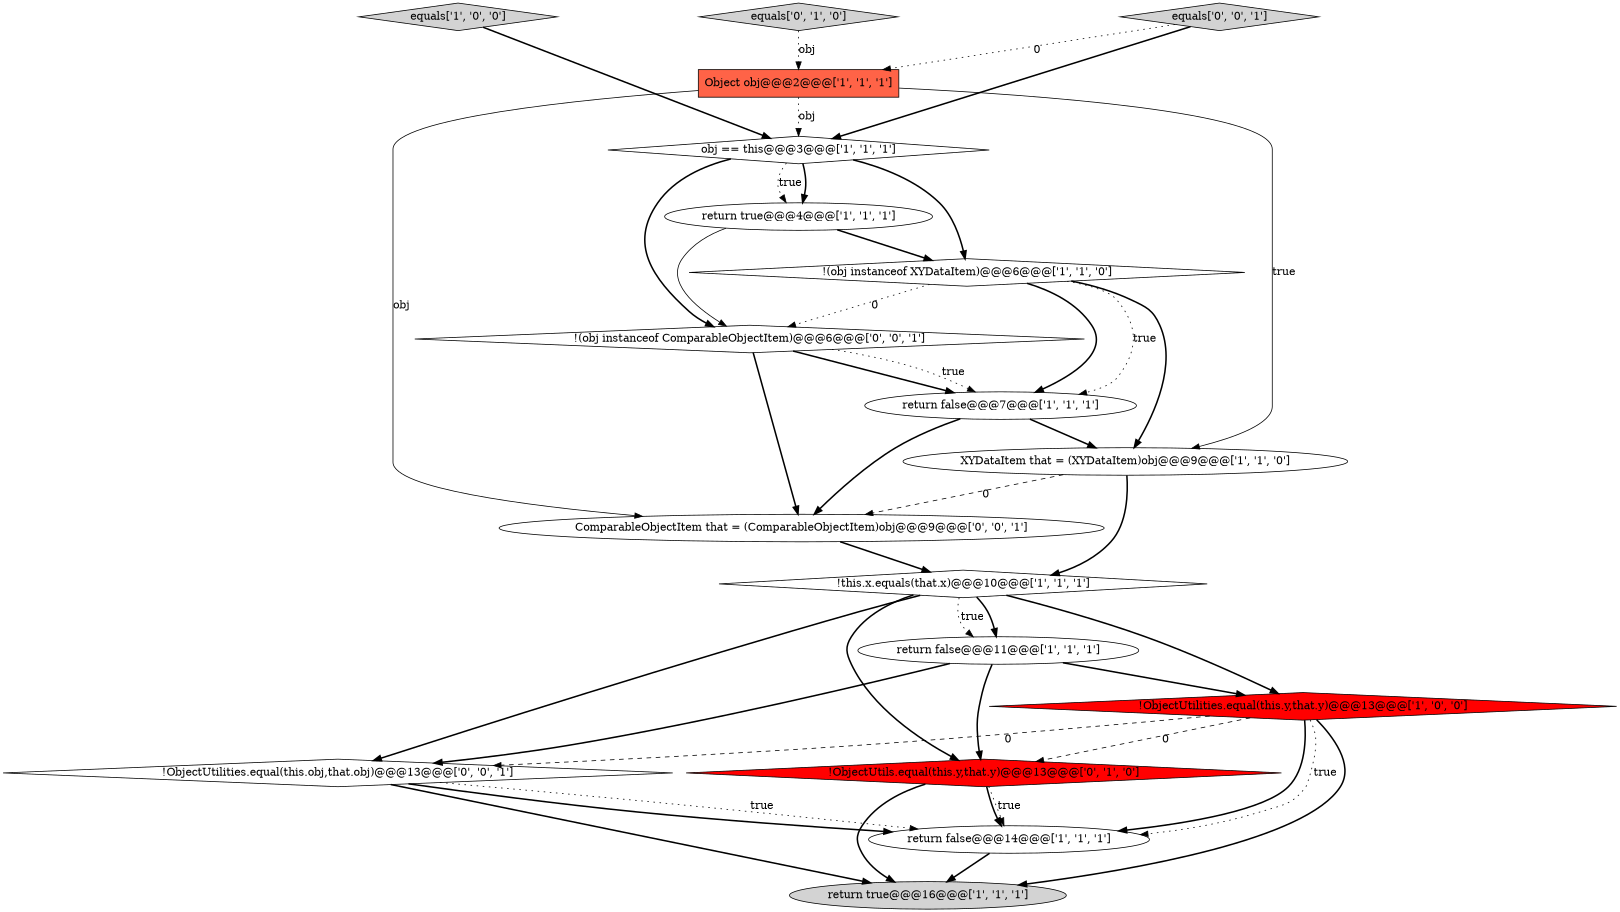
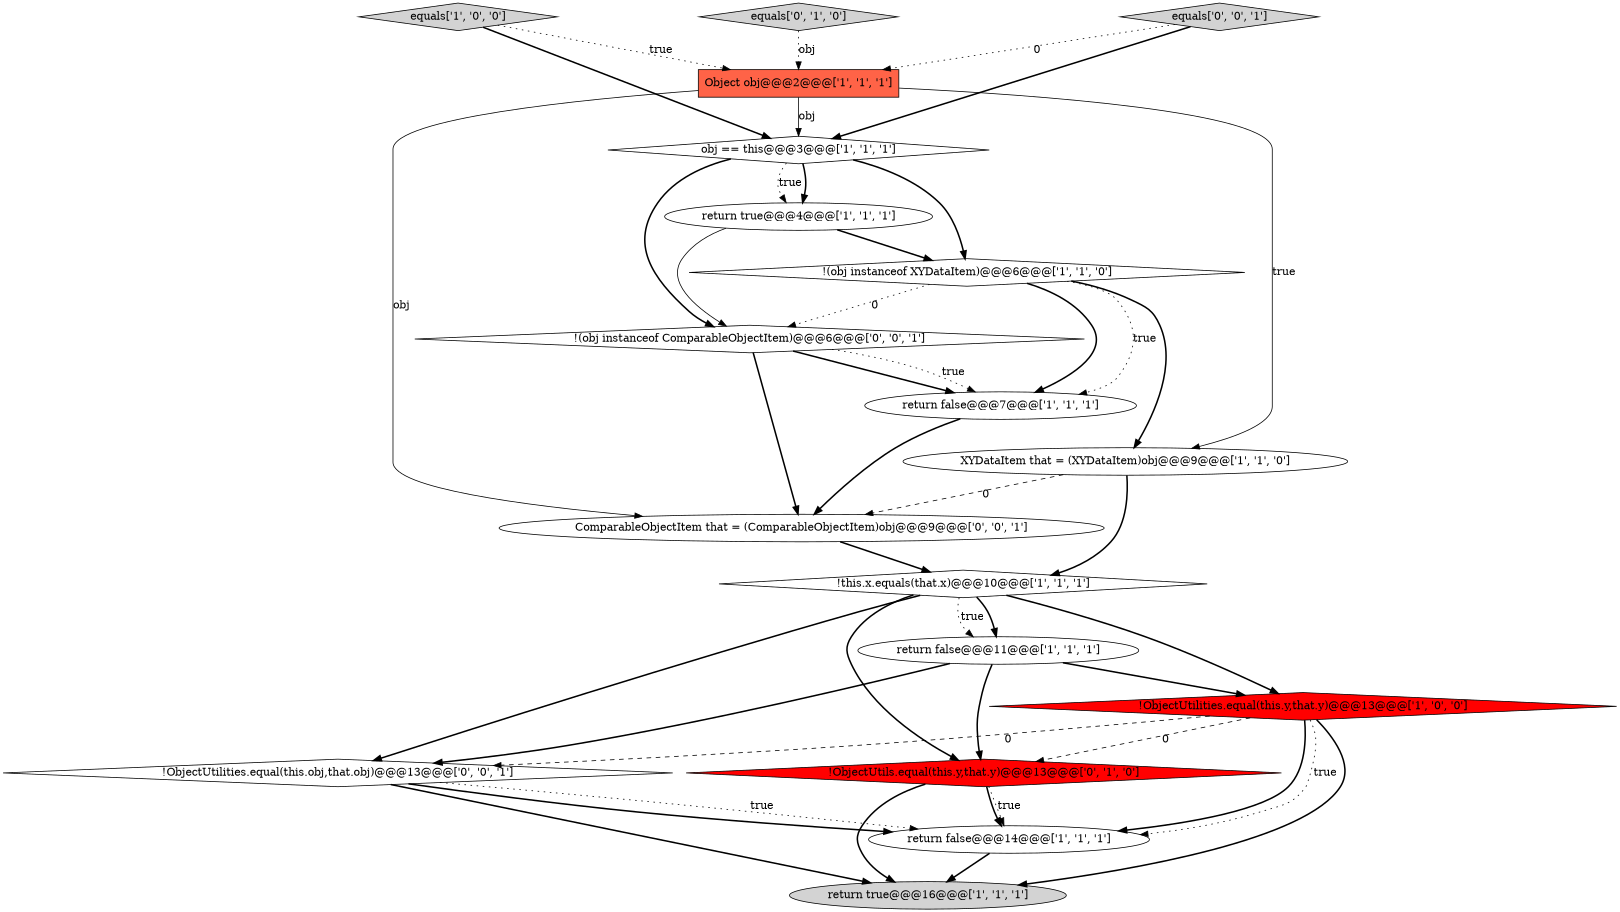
edge "equals['1', '0', '0']" -> "Object obj@@@2@@@['1', '1', '1']": added, label "true"
edge "Object obj@@@2@@@['1', '1', '1']" -> "obj == this@@@3@@@['1', '1', '1']": style dotted -> solid
edge "return false@@@7@@@['1', '1', '1']" -> "XYDataItem that = (XYDataItem)obj@@@9@@@['1', '1', '0']": removed
